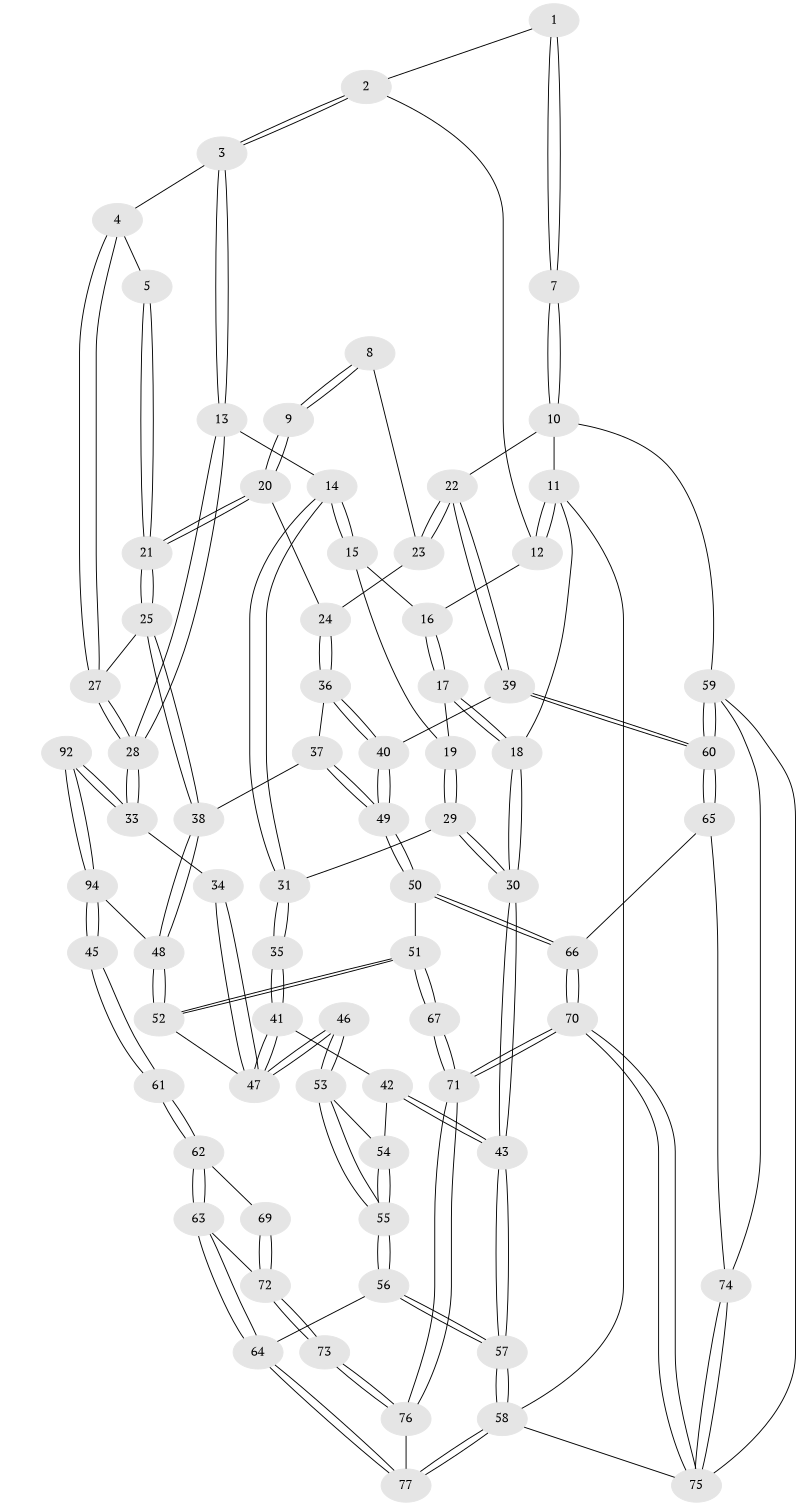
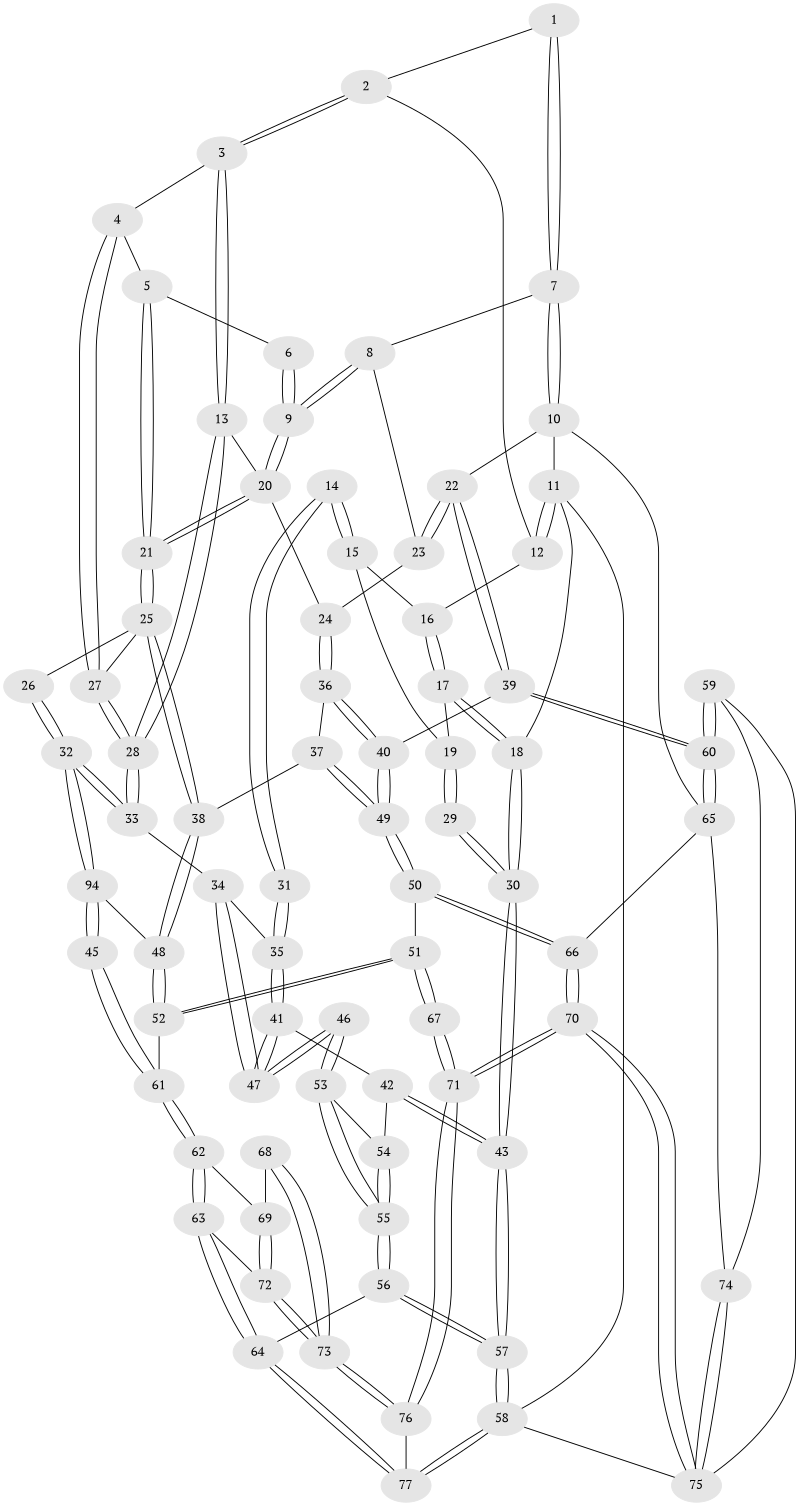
edge "7" -- "8": added
node "6": added
edge "13" -- "14": now "13" -- "20"
edge "10" -- "59": now "10" -- "65"
node "26": added
node "92": label "92" -> "32"
edge "29" -- "31": removed
edge "34" -- "35": added
edge "52" -- "47": now "52" -- "61"
node "68": added
